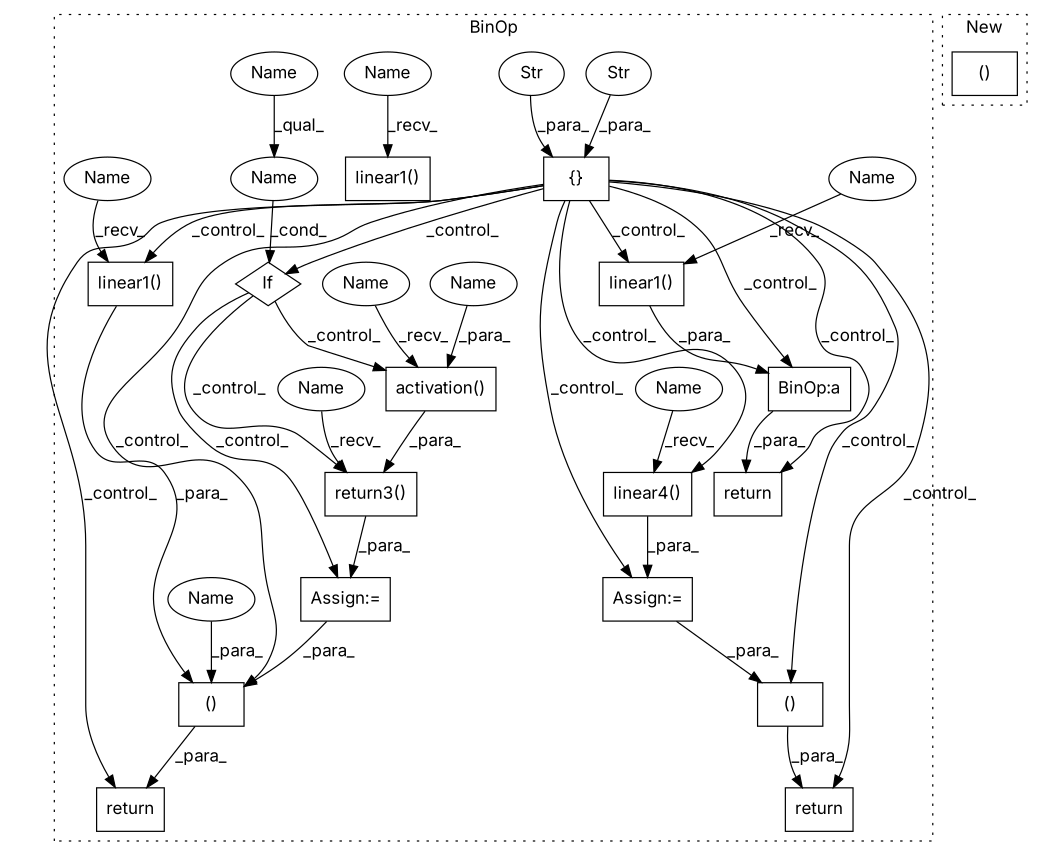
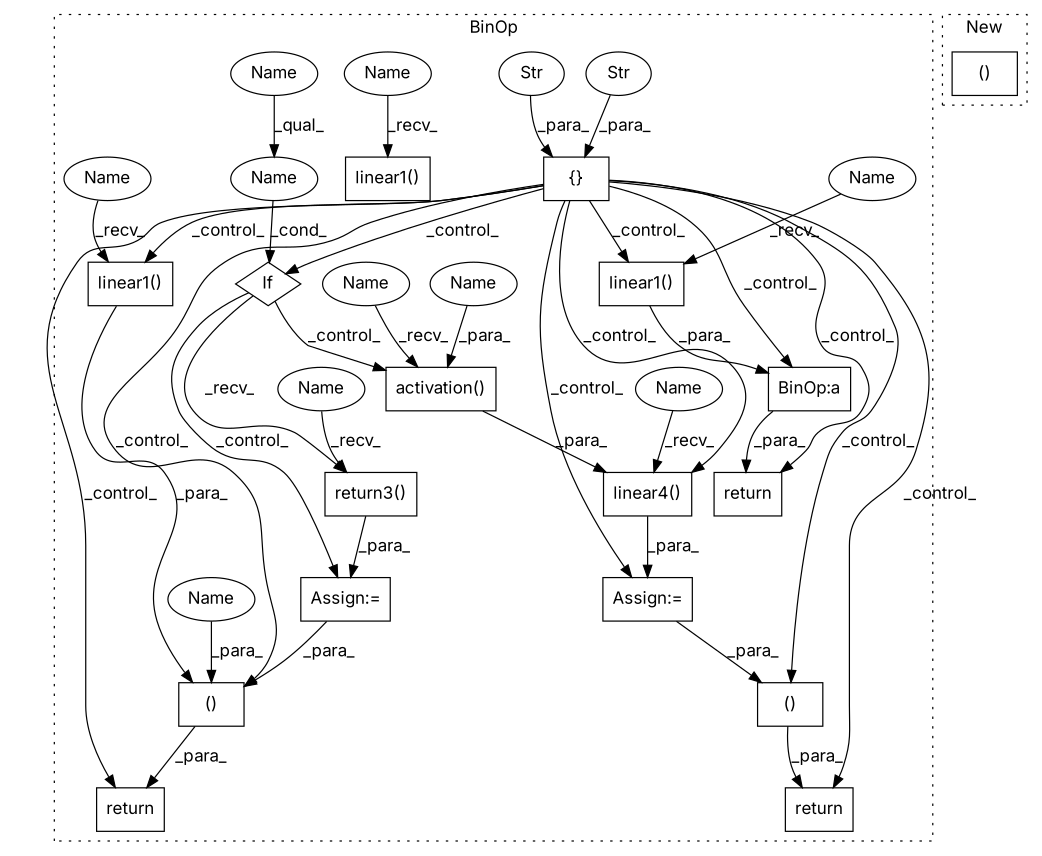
edge "If" -> "return3()": label "_control_" -> "_recv_"
edge "activation()" -> "return3()": now "activation()" -> "linear4()"
